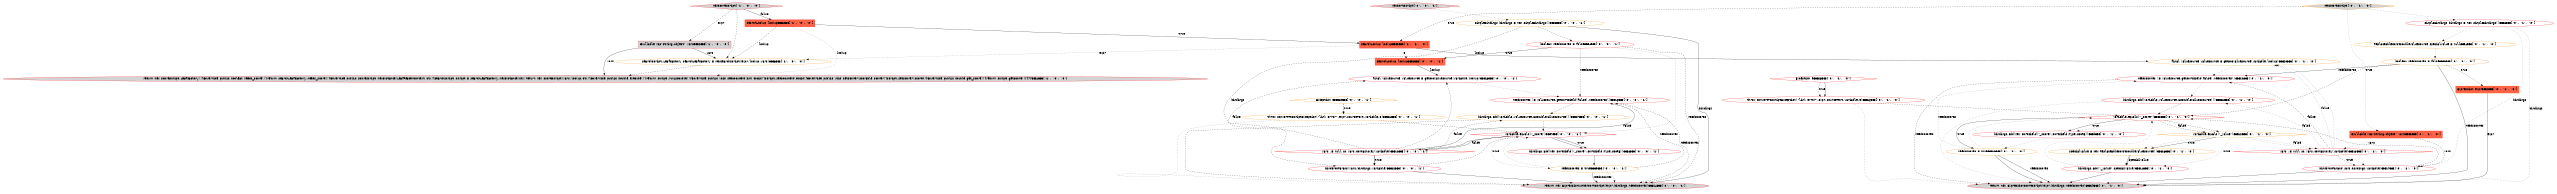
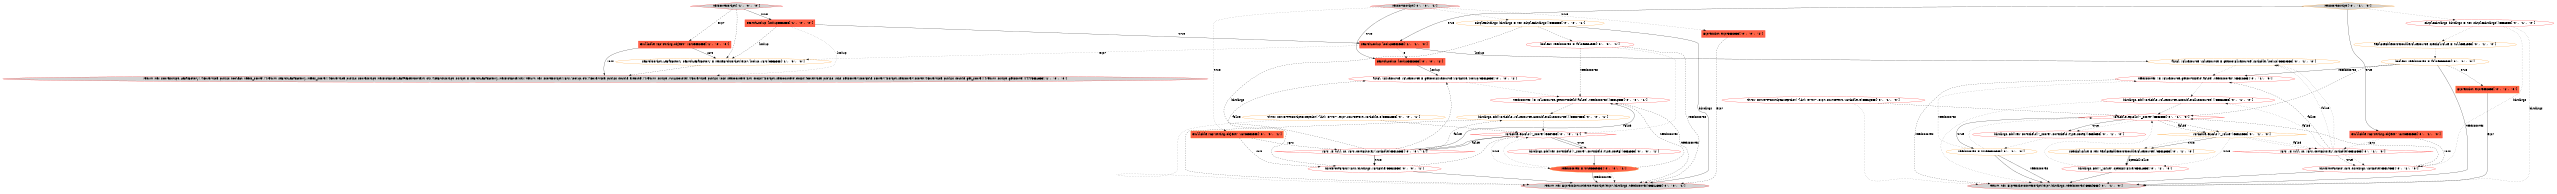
edge "newScoreScript['0', '1', '0']" -> "SearchLookup lookup@@@2@@@['1', '1', '0']": style dashed -> solid
edge "newScoreScript['1', '0', '0']" -> "SearchLookup lookup@@@2@@@['1', '0', '0']": label "false" -> "true"
node "Expression expr@@@2@@@['0', '0', '1']": added
node "@Nullable Map<String,Object> vars@@@2@@@['1', '0', '0']": fillcolor lightgray -> tomato
edge "boolean needsScores = false@@@4@@@['0', '0', '1']" -> "SearchLookup lookup@@@2@@@['0', '0', '1']": now "newSortScript['0', '0', '1']" -> "SearchLookup lookup@@@2@@@['0', '0', '1']"
edge "newScoreScript['0', '1', '0']" -> "@Nullable Map<String,Object> vars@@@2@@@['0', '1', '0']": style dotted -> solid
node "Exception e@@@25@@@['0', '1', '0']": removed
node "Exception e@@@20@@@['0', '0', '1']": removed
node "@Nullable Map<String,Object> vars@@@2@@@['0', '0', '1']": added
node "needsScores = true@@@9@@@['0', '0', '1']": fillcolor white -> tomato
